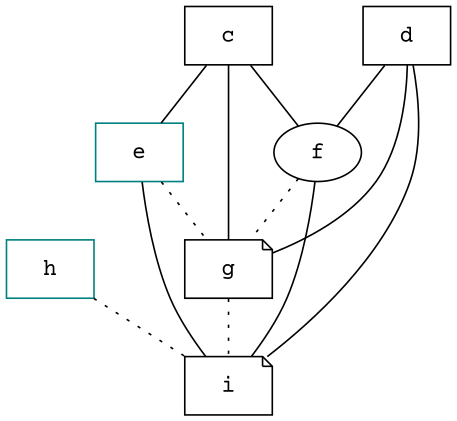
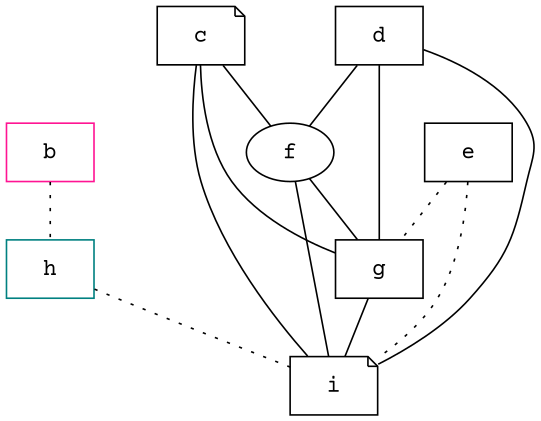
node "c": shape box -> note
edge "c" -- "e": now "c" -- "i"
node "b": added
node "e": color teal -> black
edge "f" -- "g": style dotted -> solid
node "g": shape note -> box
edge "e" -- "i": style solid -> dotted
edge "g" -- "i": style dotted -> solid
